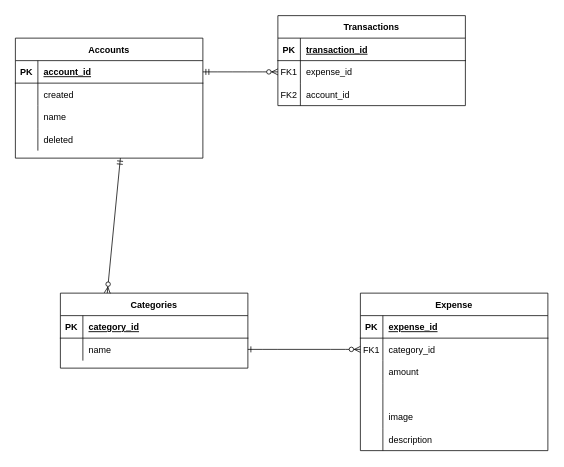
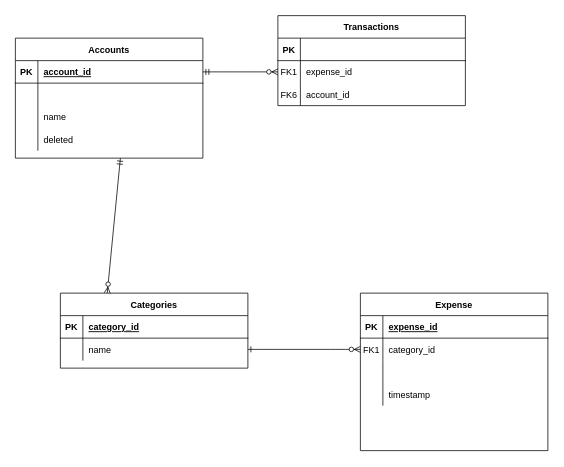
node "transaction_id": removed
node "created": removed
node "FK2": label "FK2" -> "FK6"
node "amount": removed
node "timestamp": added
node "image": removed
node "description": removed
